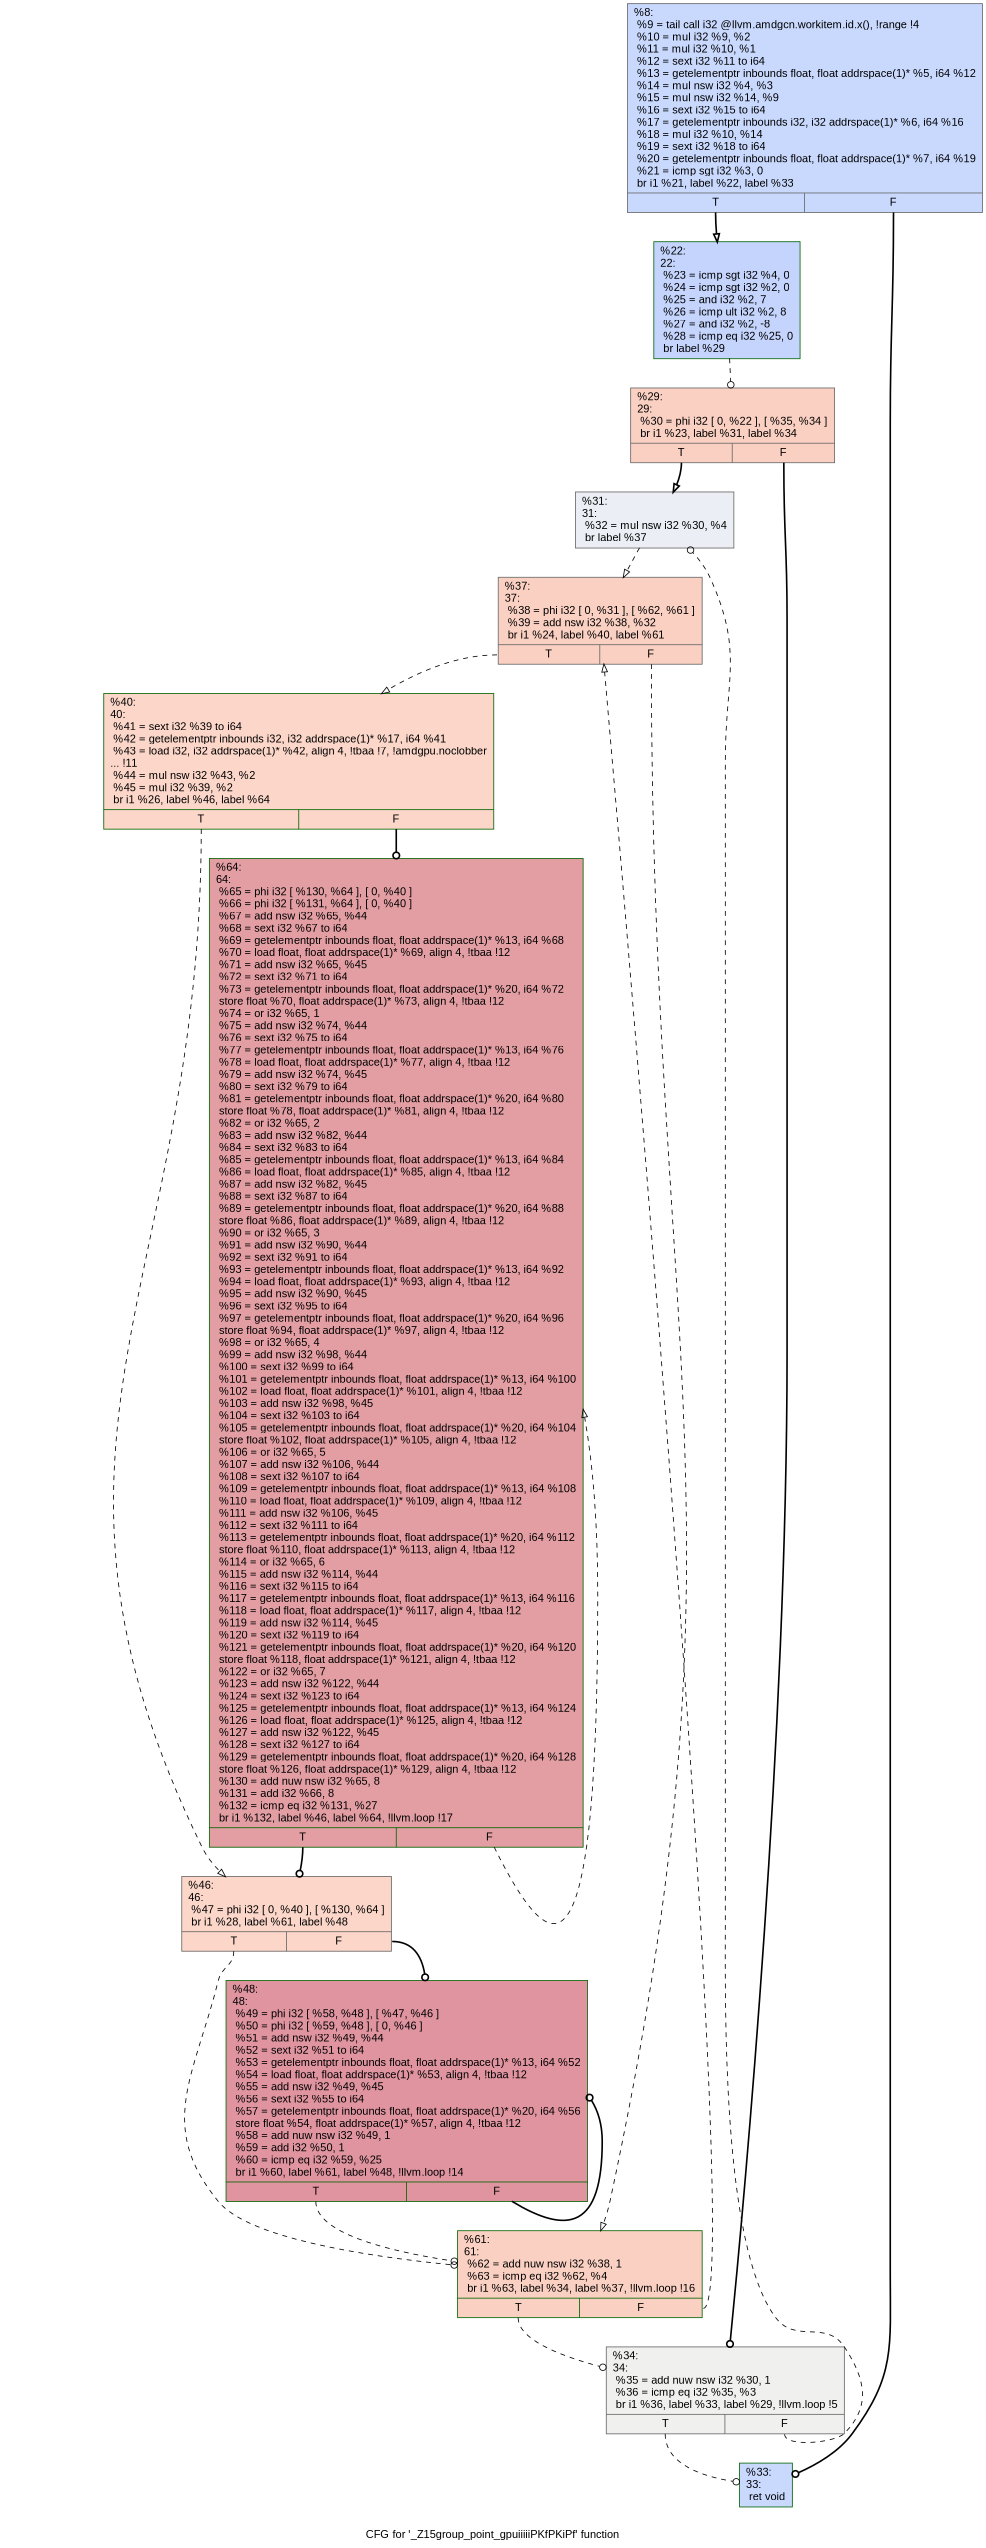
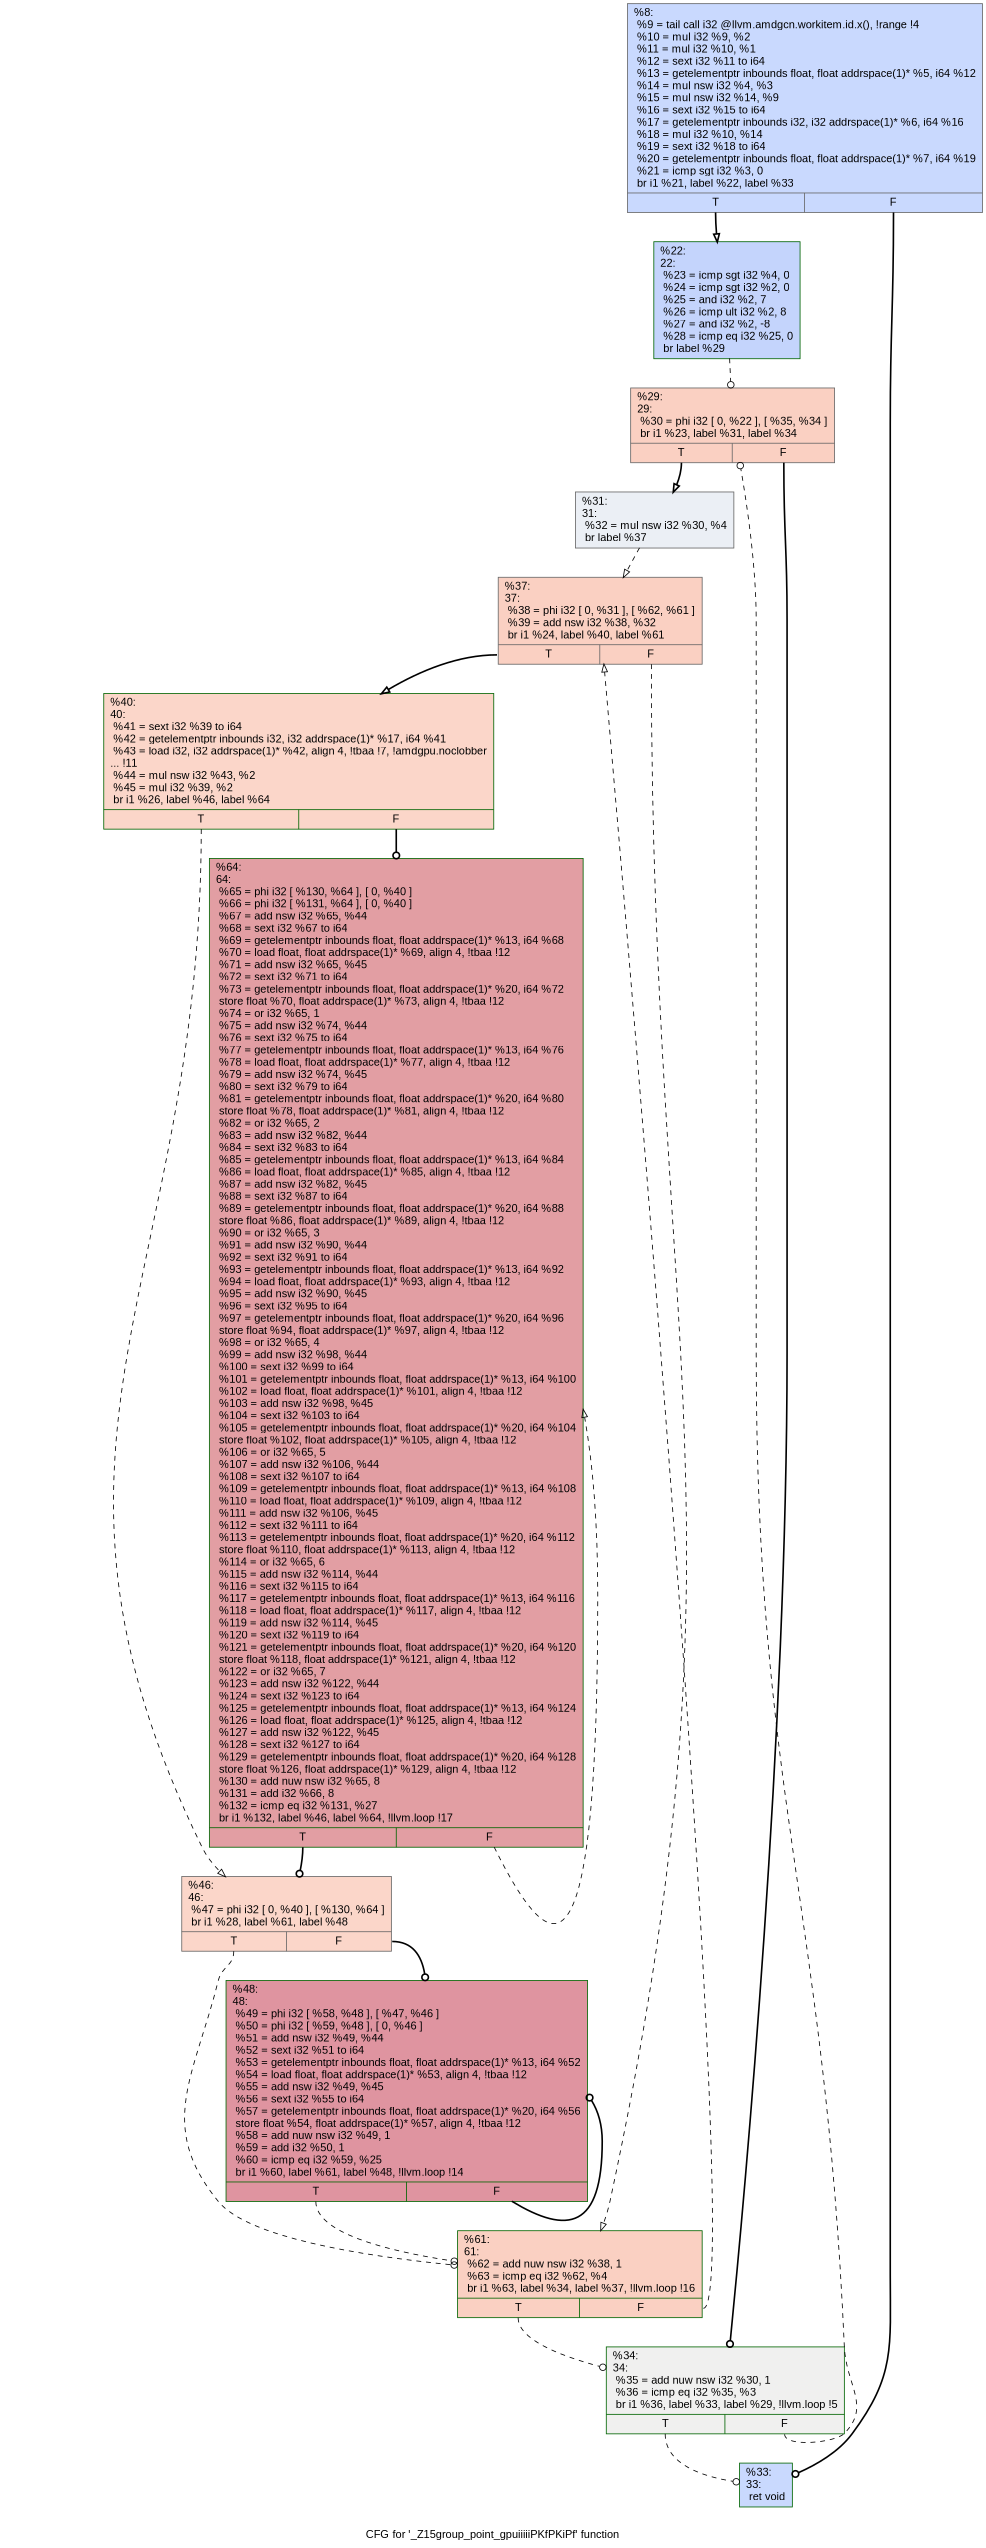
edge "%37:" -> "%40:": style dashed -> bold
edge "%34:" -> "%31:": now "%34:" -> "%29:"
node "%34:": color gray40 -> darkgreen
